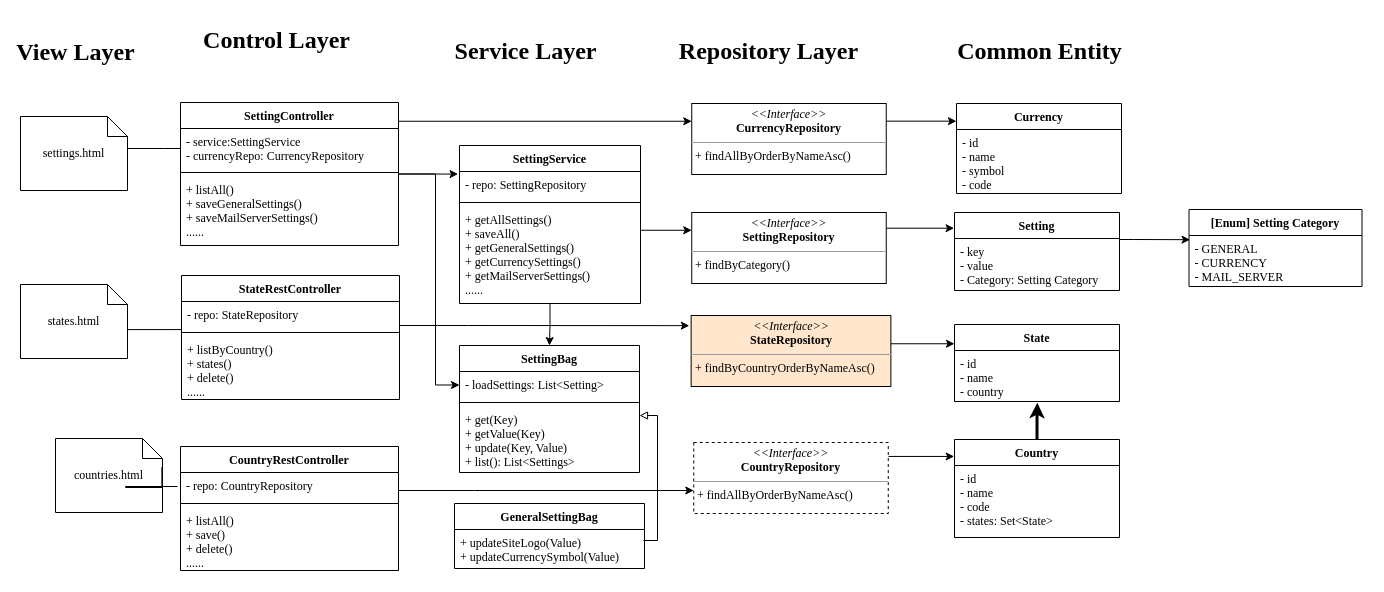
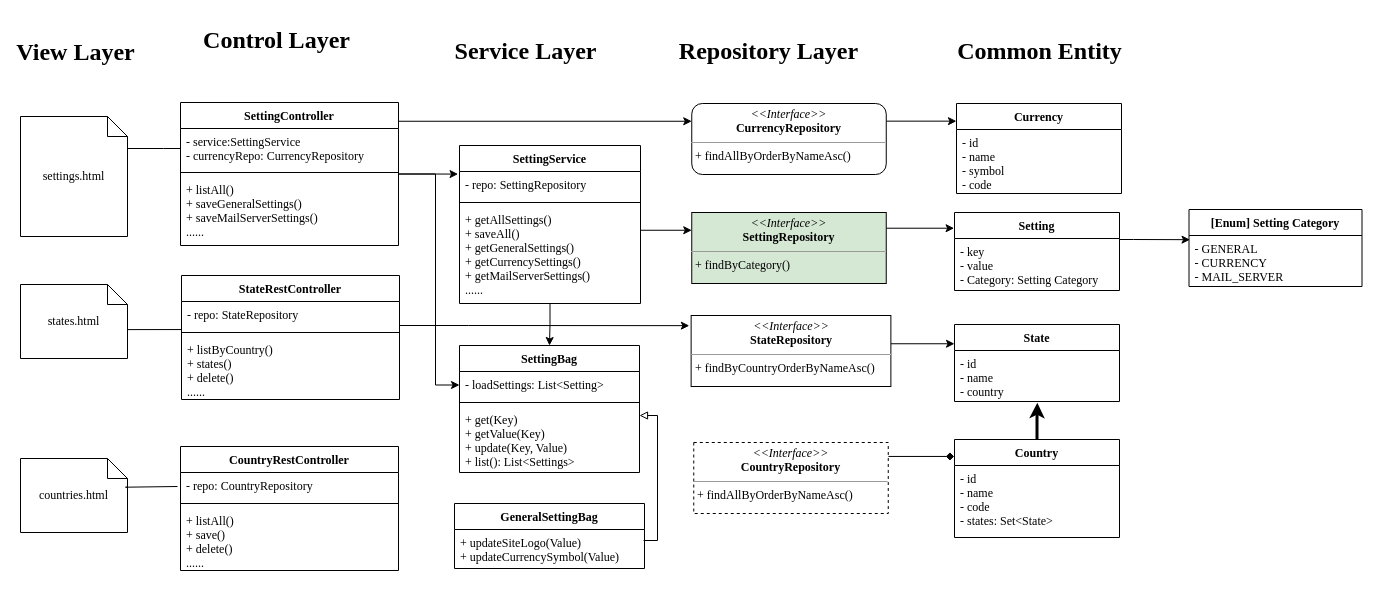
node "<<Interface>> CurrencyRepository + findAllByOrderByNameAsc()": shape rectangle -> rounded rectangle
node "settings.html": size 107x74 -> 107x120
node "<<Interface>> SettingRepository + findByCategory()": fillcolor #ffffff -> #d5e8d4
node "<<Interface>> StateRepository + findByCountryOrderByNameAsc()": fillcolor #ffe6cc -> #ffffff
edge "<<Interface>> CountryRepository + findAllByOrderByNameAsc()" -> "Country": arrowhead classic -> diamond
node "countries.html": moved (109, 476) -> (74, 496)
edge "CountryRestController" -> "<<Interface>> CountryRepository + findAllByOrderByNameAsc()": removed
